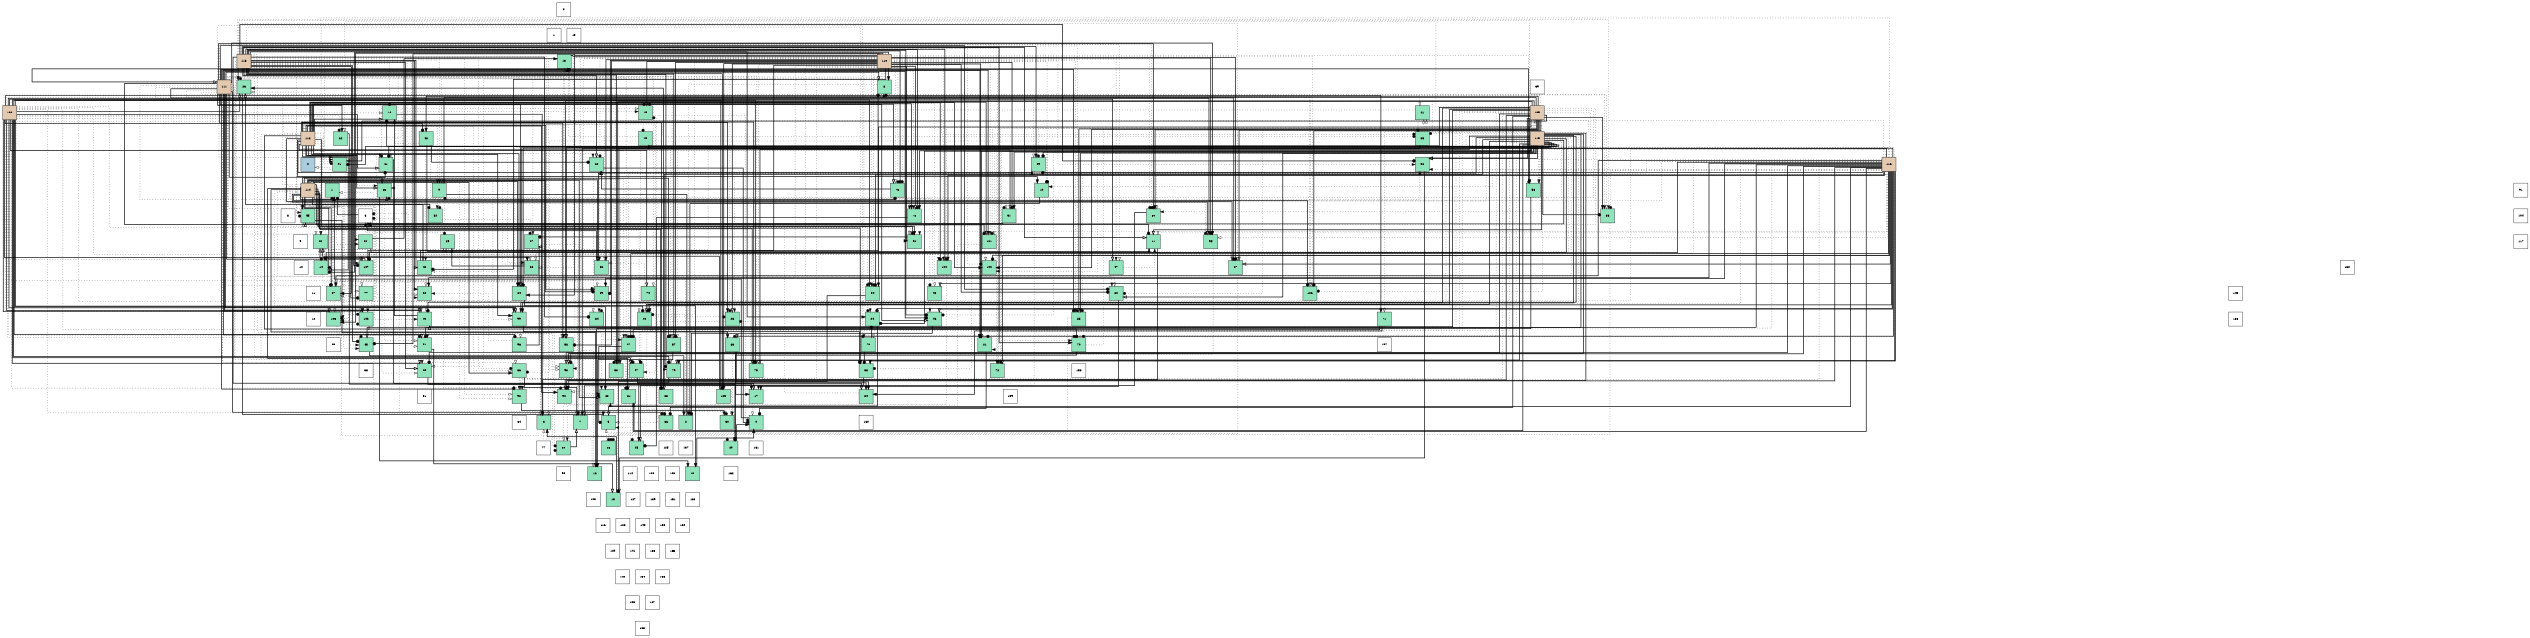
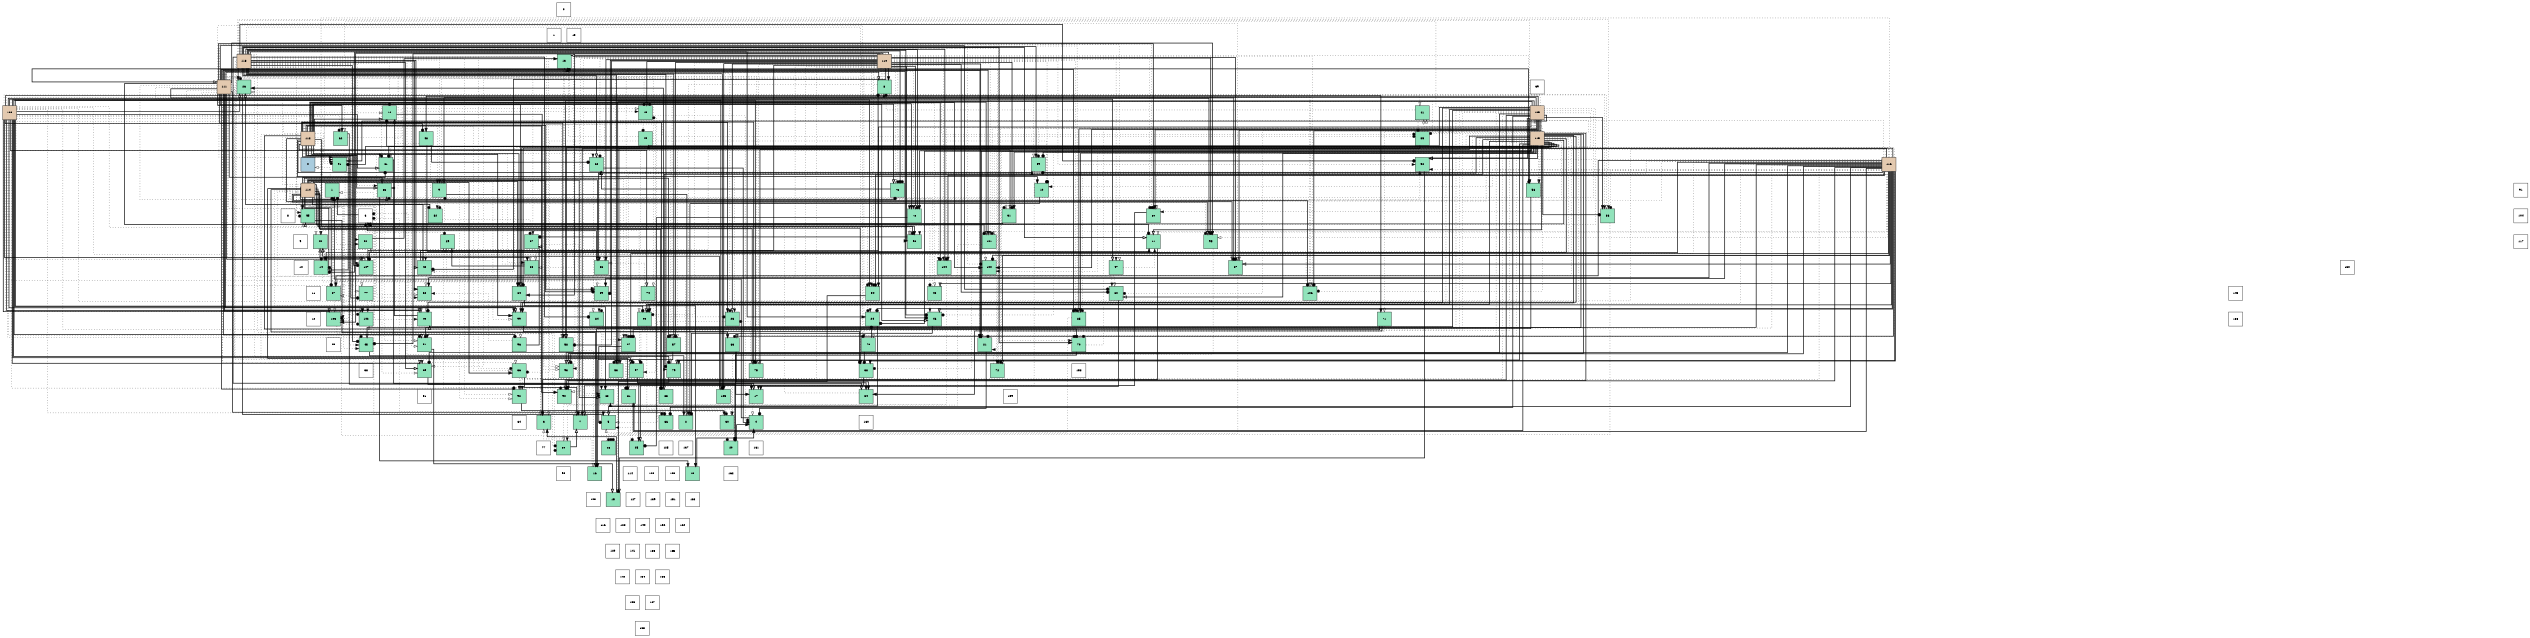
edge "113" -> "67": removed
edge "111" -> "67": removed
node "157": removed
